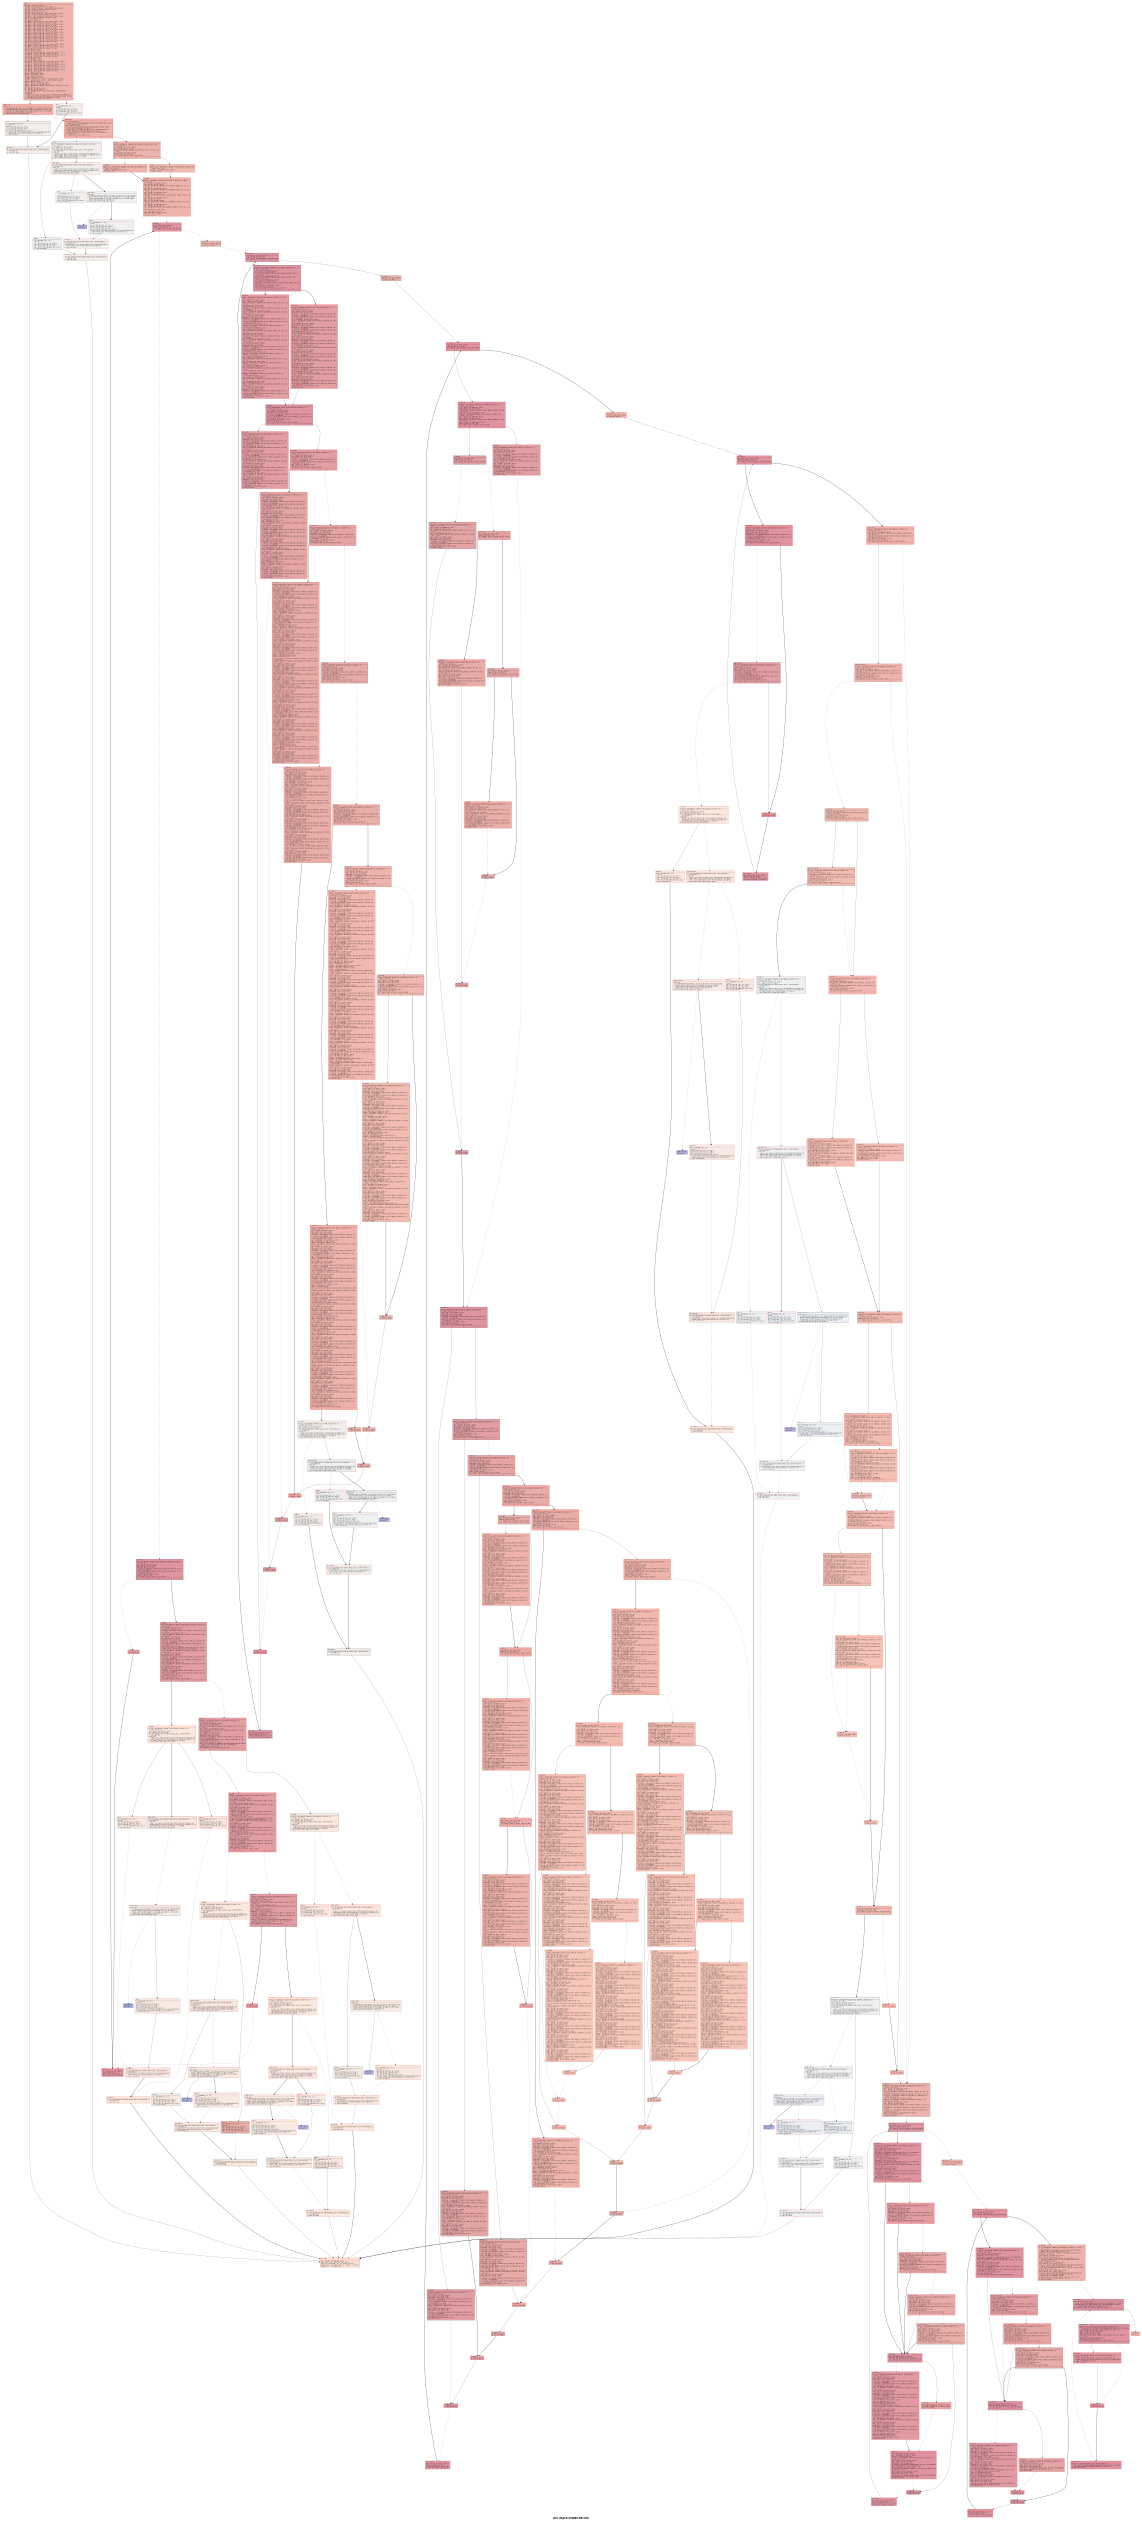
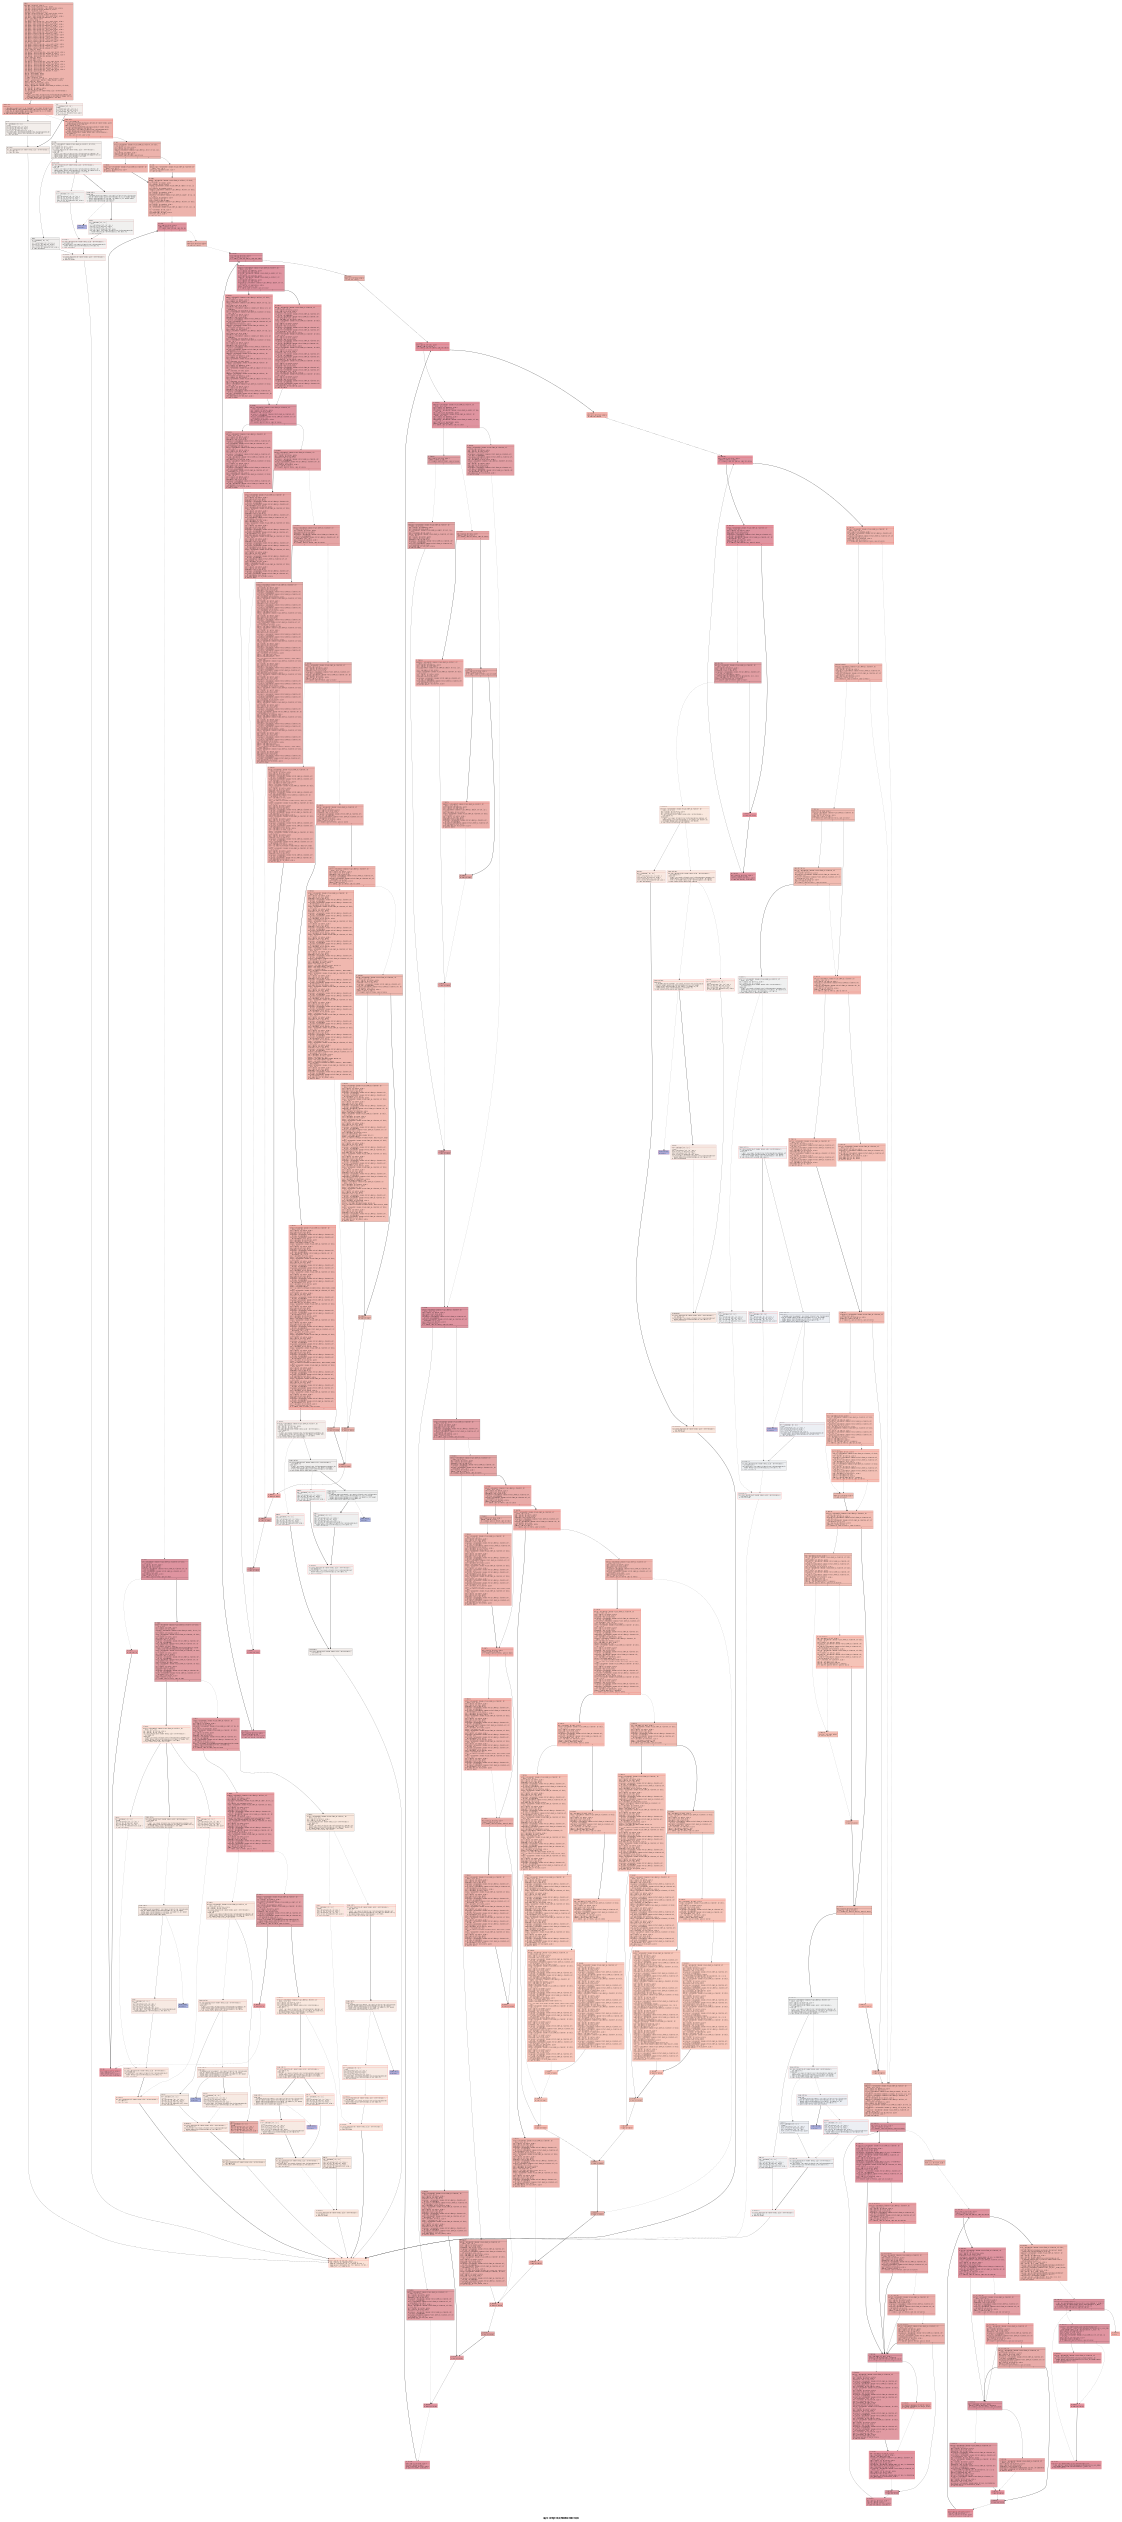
node "lpad74:": removed
